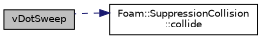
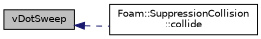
edge "vDotSweep" -> "Foam::SuppressionCollision ::collide": reversed
